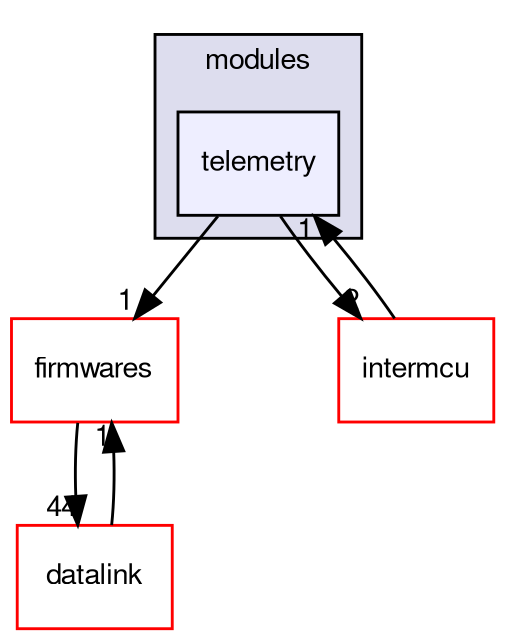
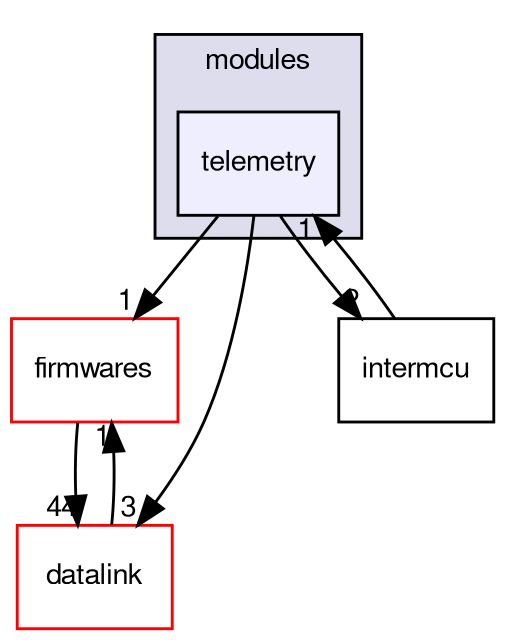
edge "telemetry" -> "datalink": added
node "intermcu": color red -> black
